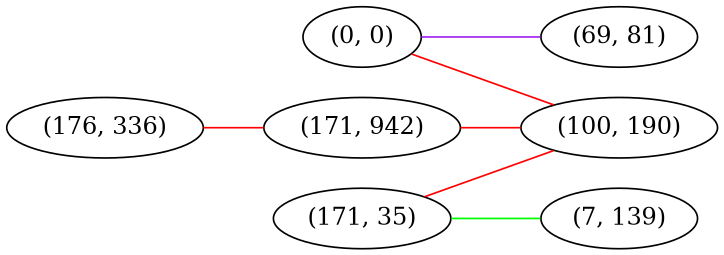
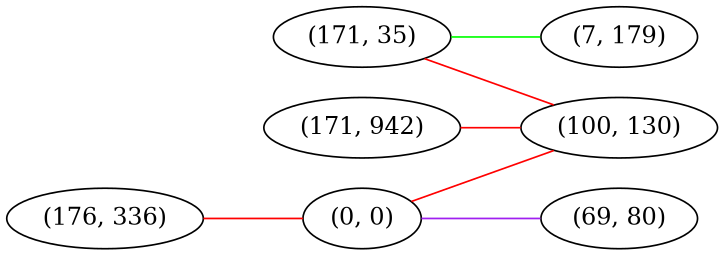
node "(69, 81)": label "(69, 81)" -> "(69, 80)"
edge "(176, 336)" -- "(171, 942)": now "(176, 336)" -- "(0, 0)"
node "(100, 190)": label "(100, 190)" -> "(100, 130)"
node "(7, 139)": label "(7, 139)" -> "(7, 179)"
